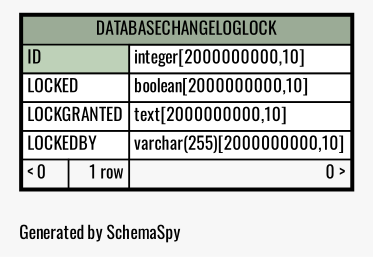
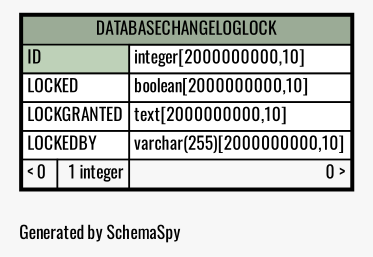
node "DATABASECHANGELOGLOCK": text "1 row" -> "1 integer"
